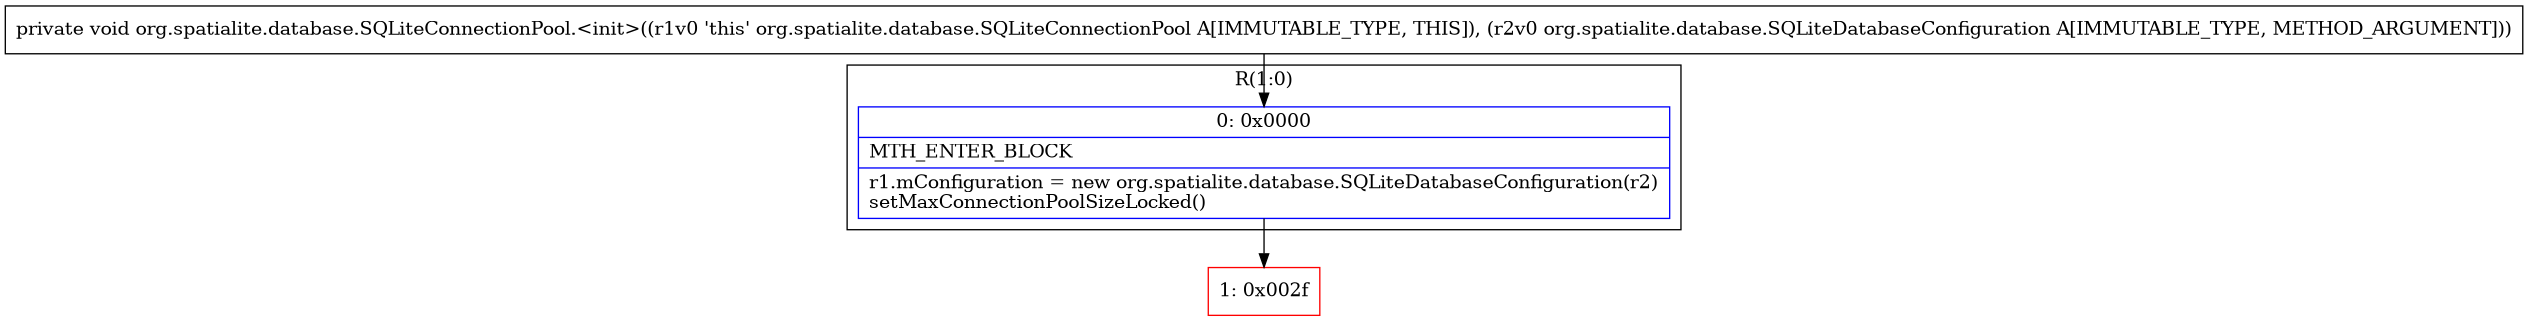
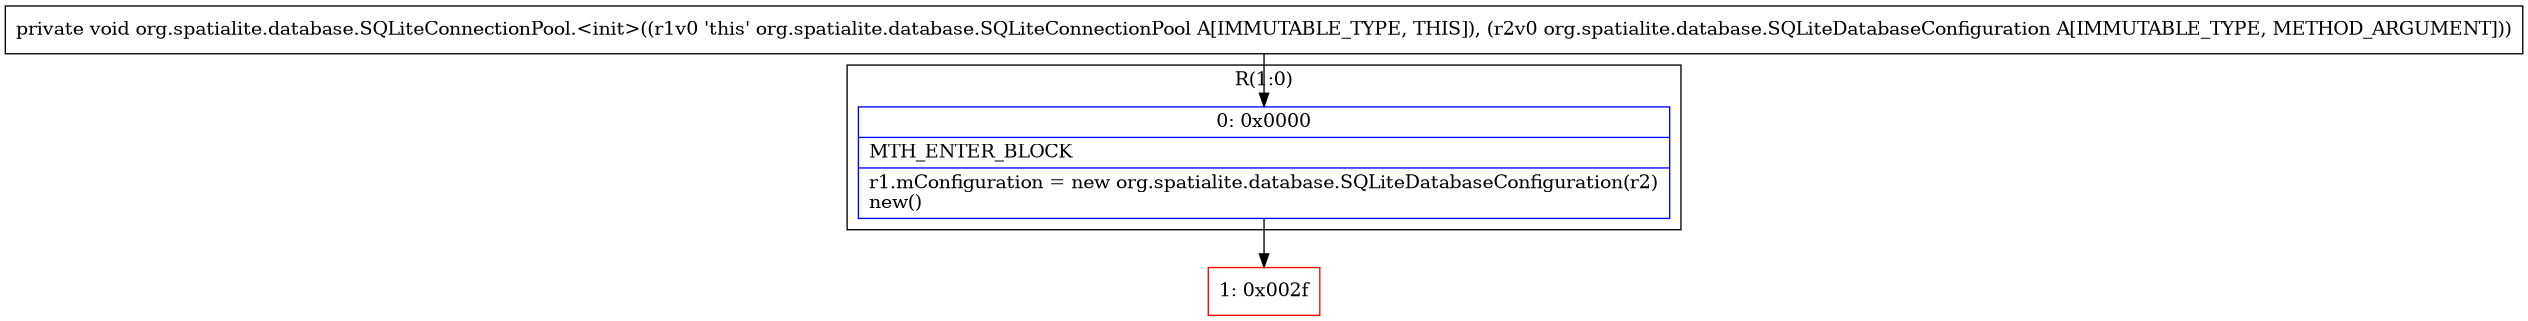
node "0: 0x0000": text "setMaxConnectionPoolSizeLocked()" -> "new()"
